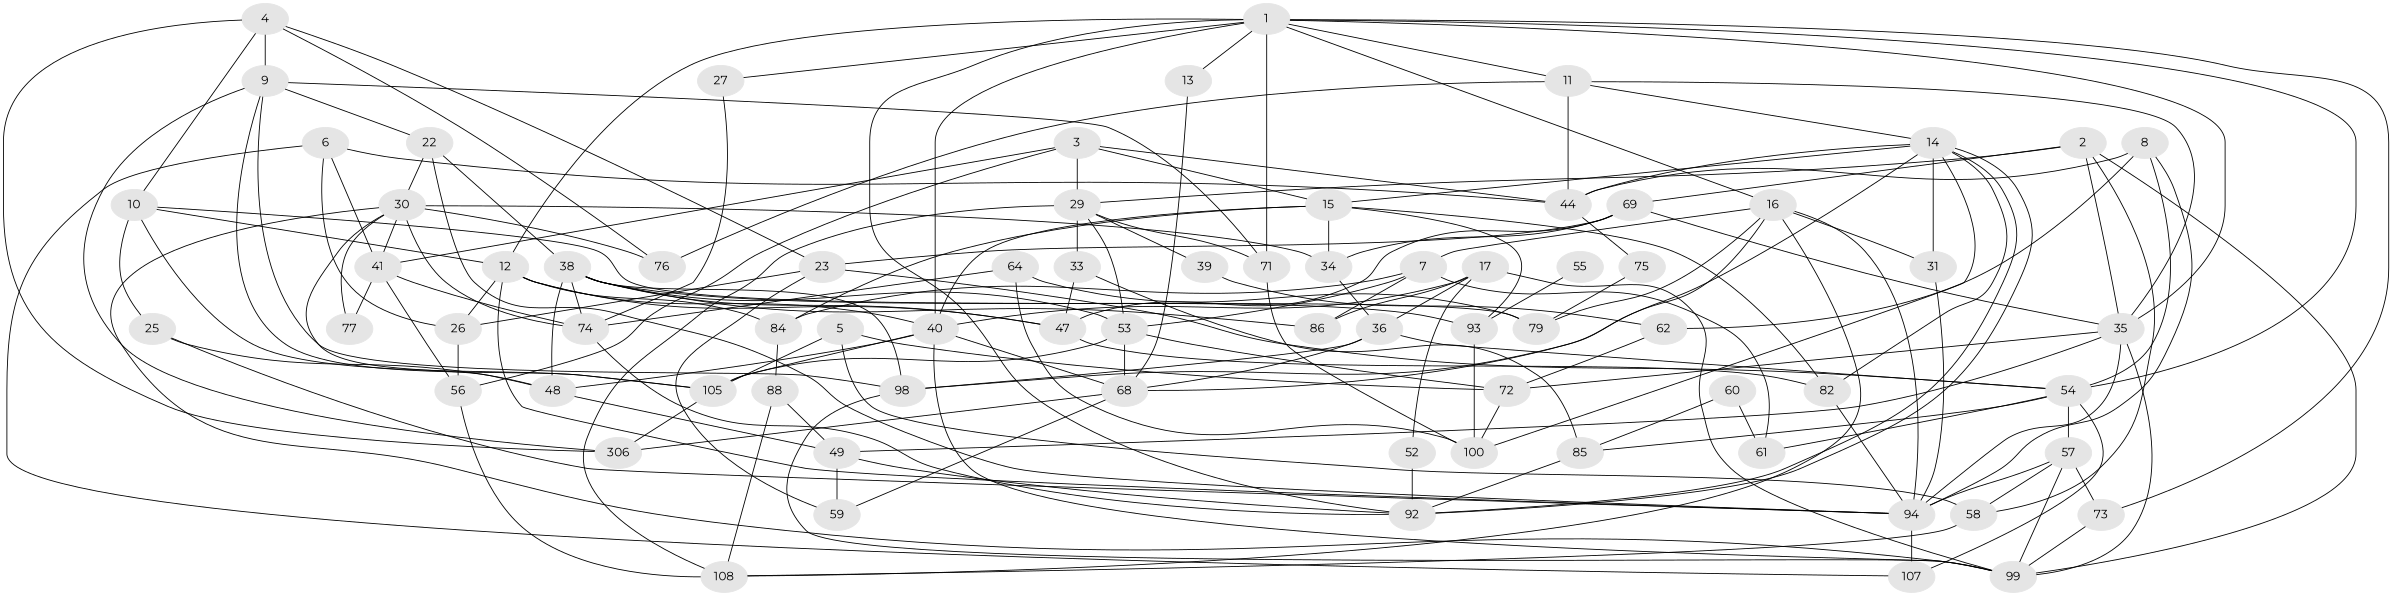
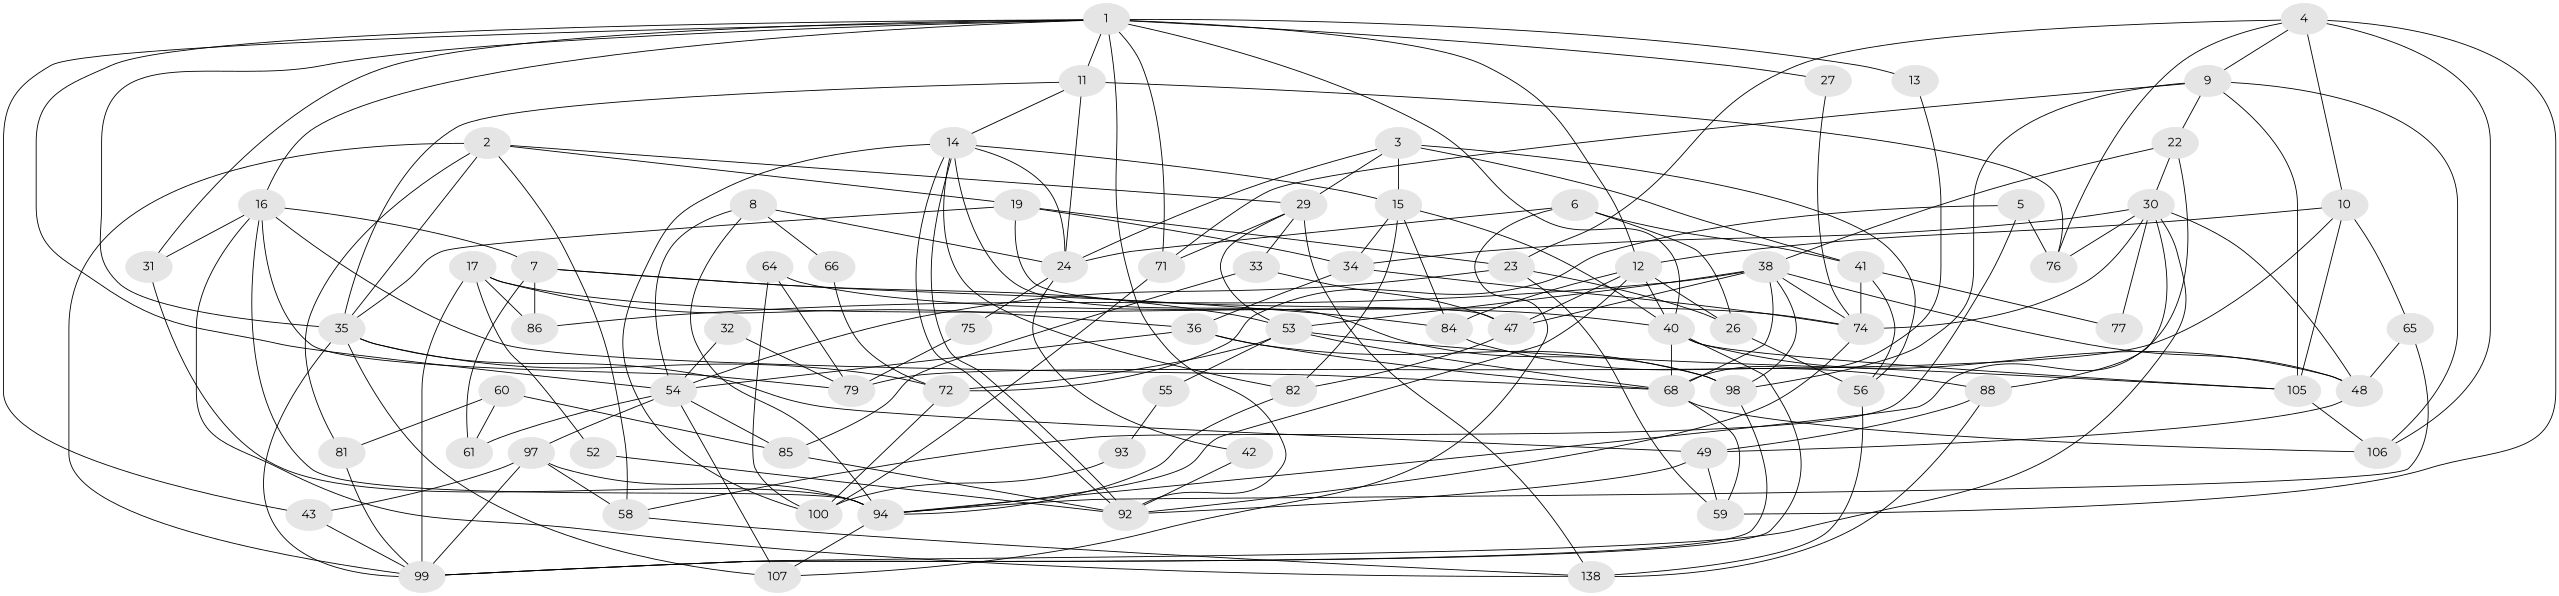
node "44": label "44" -> "24"
node "69": label "69" -> "19"
edge "14" -- "31": now "1" -- "31"
edge "15" -- "93": removed
edge "30" -- "41": now "30" -- "88"
node "39": removed
edge "34" -- "74": added
edge "38" -- "93": now "38" -- "68"
node "25": label "25" -> "65"
node "32": added
node "62": label "62" -> "66"
edge "5" -- "105": now "5" -- "76"
edge "53" -- "55": added
edge "35" -- "94": now "35" -- "107"
node "81": added
node "306": label "306" -> "106"
node "42": added
node "57": label "57" -> "97"
edge "4" -- "59": added
node "73": label "73" -> "43"
node "108": label "108" -> "138"
